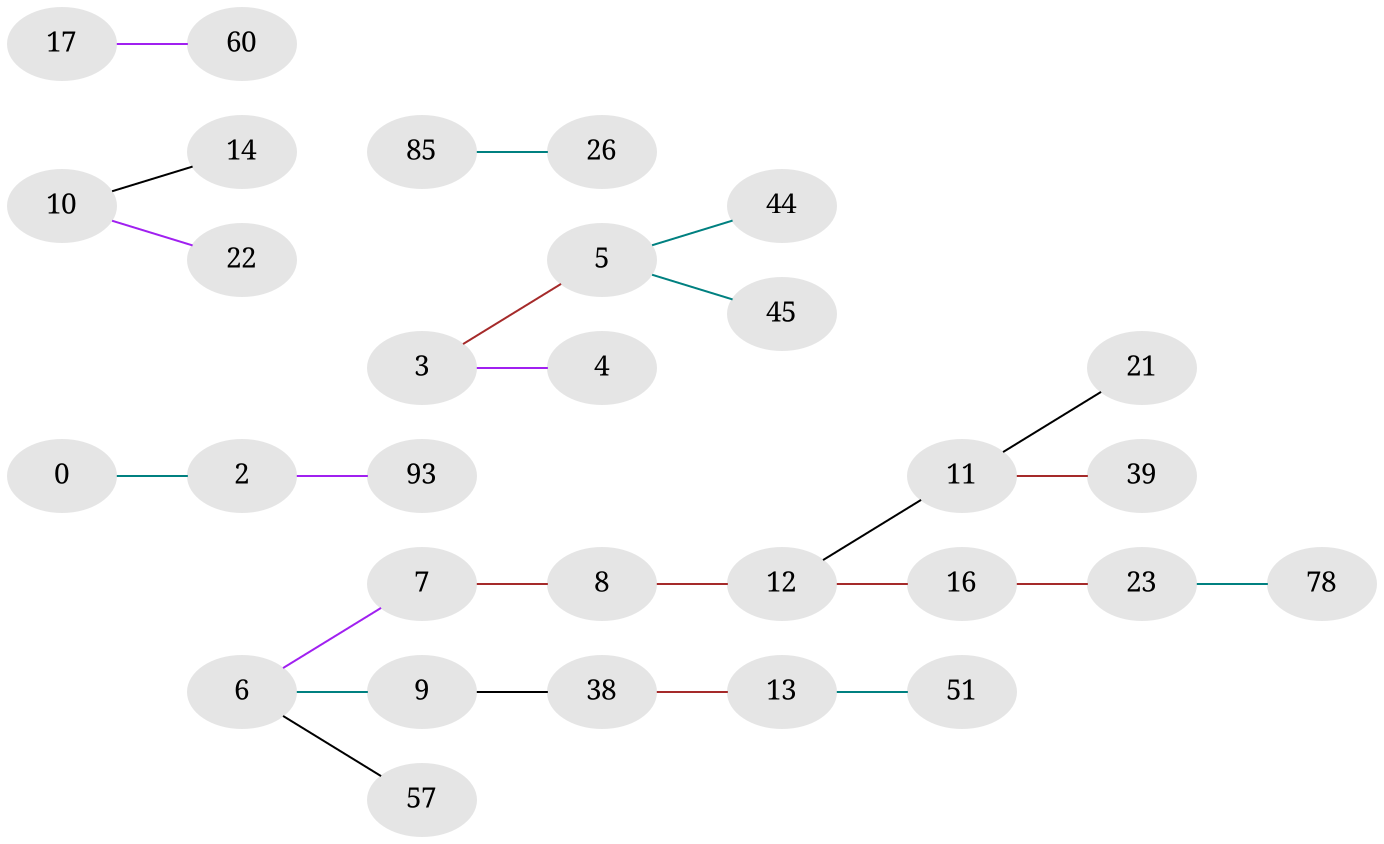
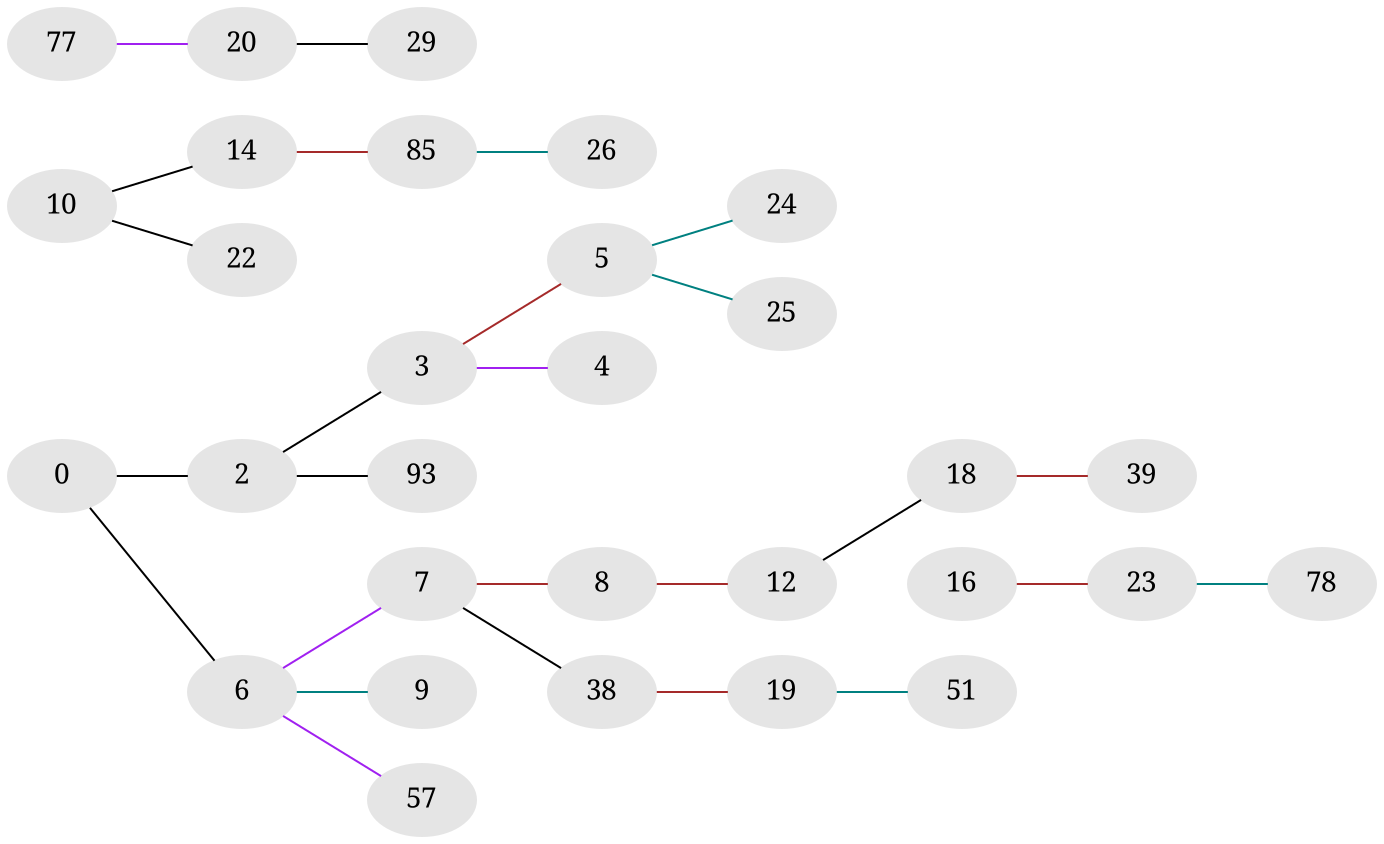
node "17": label "17" -> "77"
node "60": label "60" -> "20"
node "29": added
edge "14" -- "85": added
node "44": label "44" -> "24"
edge "10" -- "22": color purple -> black
node "45": label "45" -> "25"
node "21": removed
edge "3" -- "2": added
edge "0" -- "2": color teal -> black
edge "2" -- "93": color purple -> black
node "11": label "11" -> "18"
edge "0" -- "6": added
edge "12" -- "16": removed
edge "9" -- "38": now "7" -- "38"
node "13": label "13" -> "19"
edge "6" -- "57": color black -> purple
